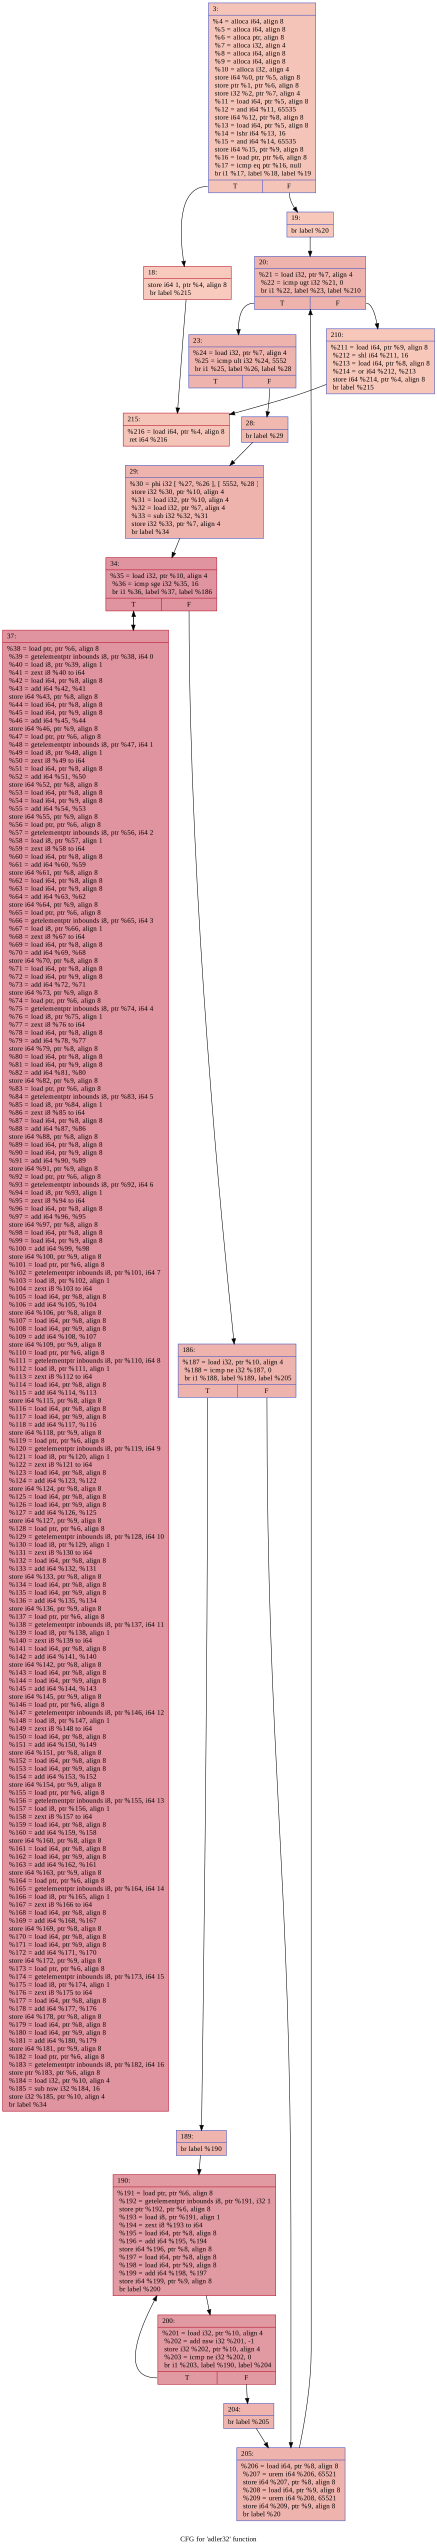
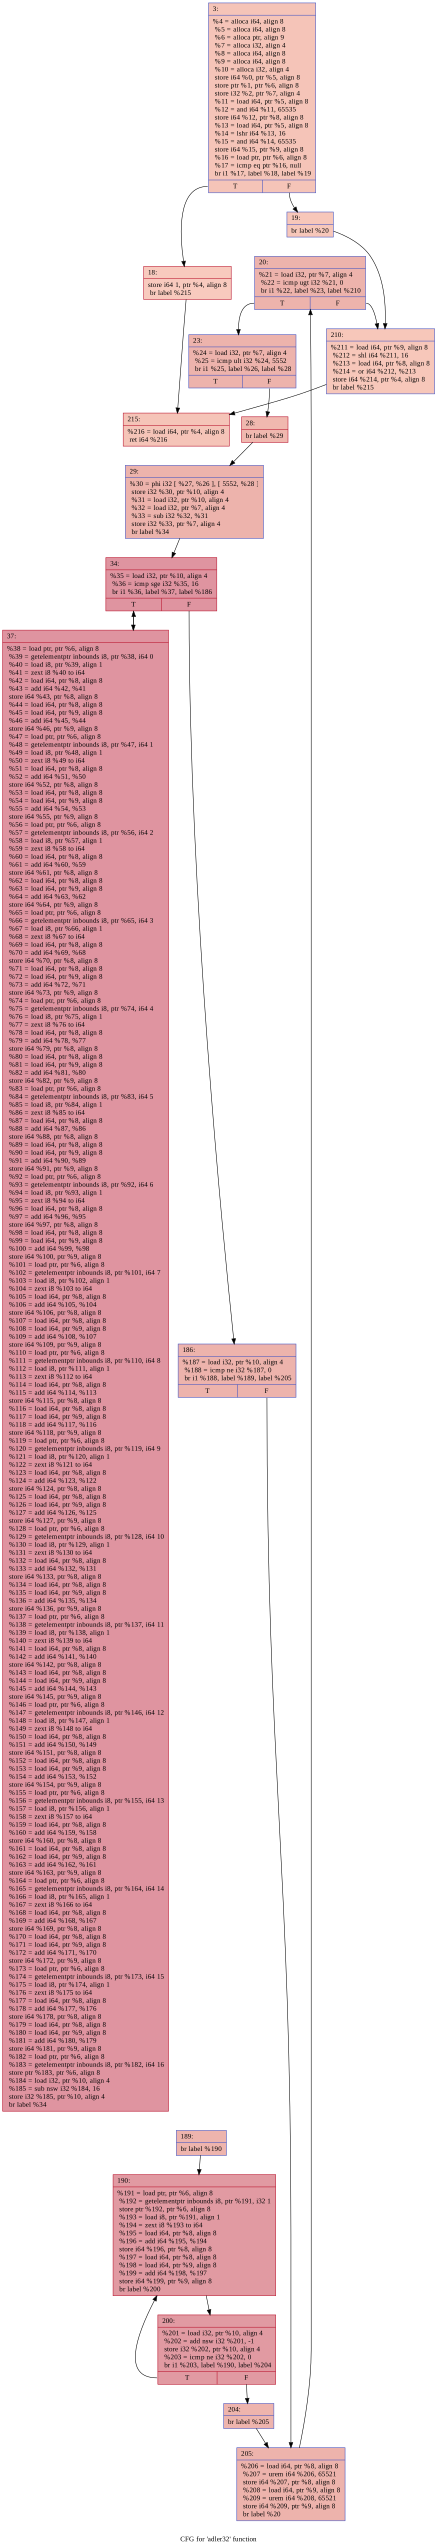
node "3:": text "%6 = alloca ptr, align 8" -> "%6 = alloca ptr, align 9"
edge "19:" -> "20:": now "19:" -> "210:"
node "28:": color #3d50c3ff -> #b70d28ff
edge "186:" -> "189:": removed
